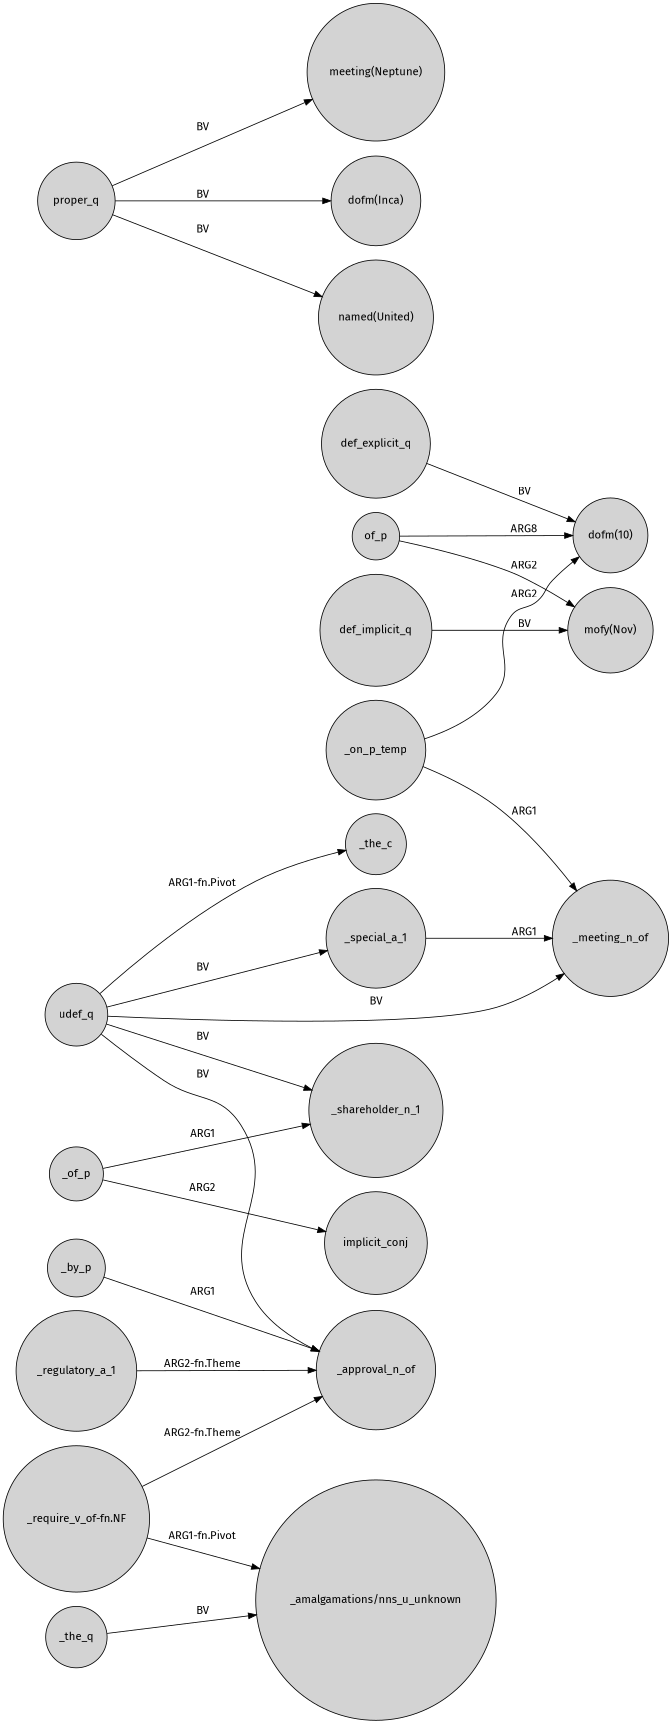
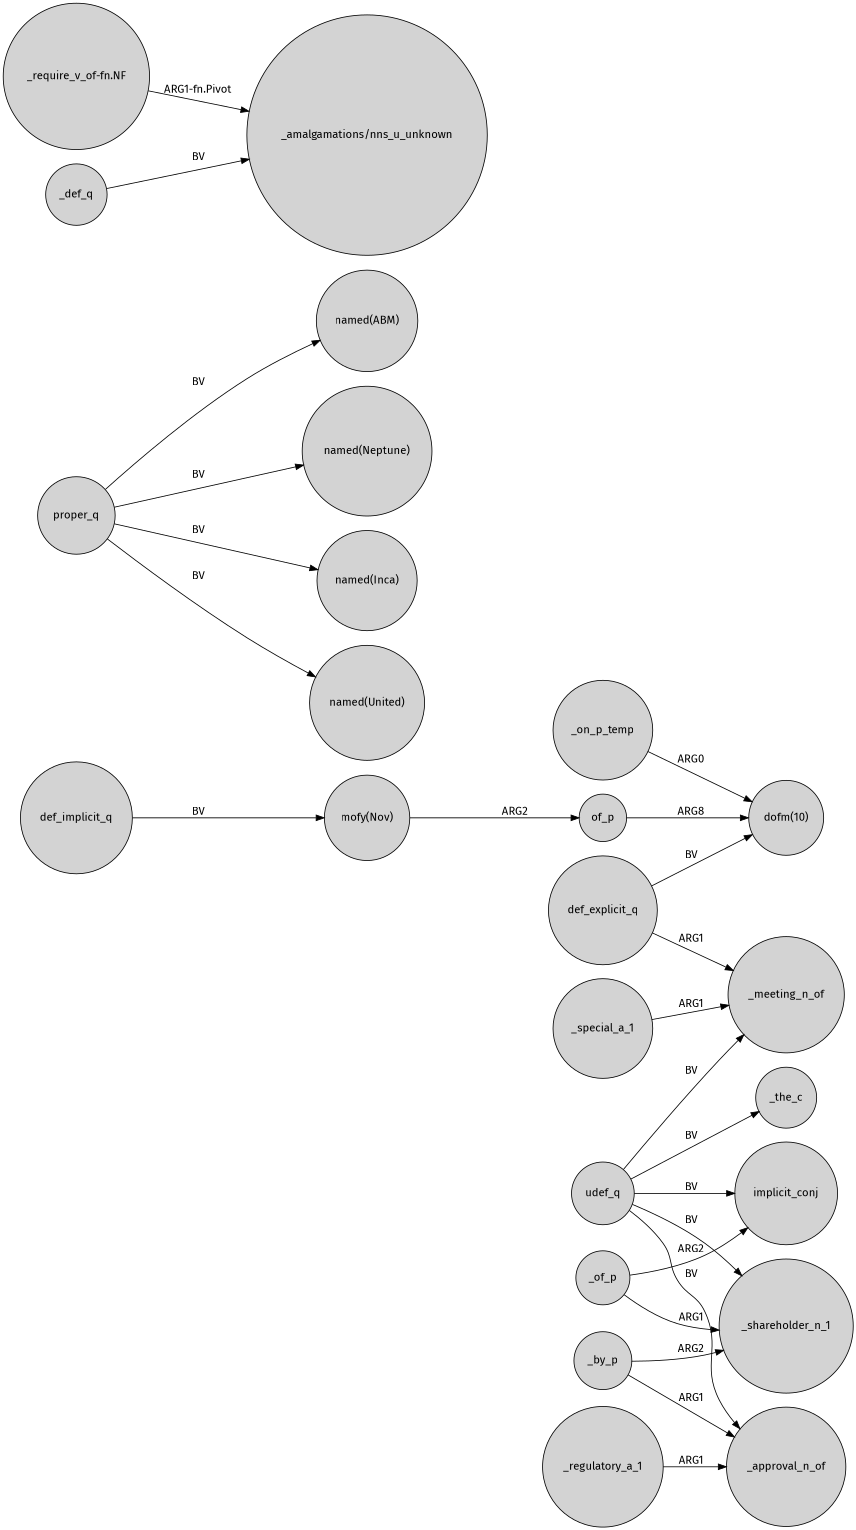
node "meeting(Neptune)": label "meeting(Neptune)" -> "named(Neptune)"
node "dofm(Inca)": label "dofm(Inca)" -> "named(Inca)"
node "named(ABM)": added
edge "of_p" -> "mofy(Nov)": reversed
edge "_on_p_temp" -> "dofm(10)": label "ARG2" -> "ARG0"
edge "_on_p_temp" -> "_meeting_n_of": now "def_explicit_q" -> "_meeting_n_of"
edge "udef_q" -> "_the_c": label "ARG1-fn.Pivot" -> "BV"
edge "udef_q" -> "_special_a_1": now "udef_q" -> "implicit_conj"
edge "_by_p" -> "_shareholder_n_1": added, label "ARG2"
edge "_regulatory_a_1" -> "_approval_n_of": label "ARG2-fn.Theme" -> "ARG1"
edge "_require_v_of-fn.NF" -> "_approval_n_of": removed, label "ARG2-fn.Theme"
node "_the_q": label "_the_q" -> "_def_q"
